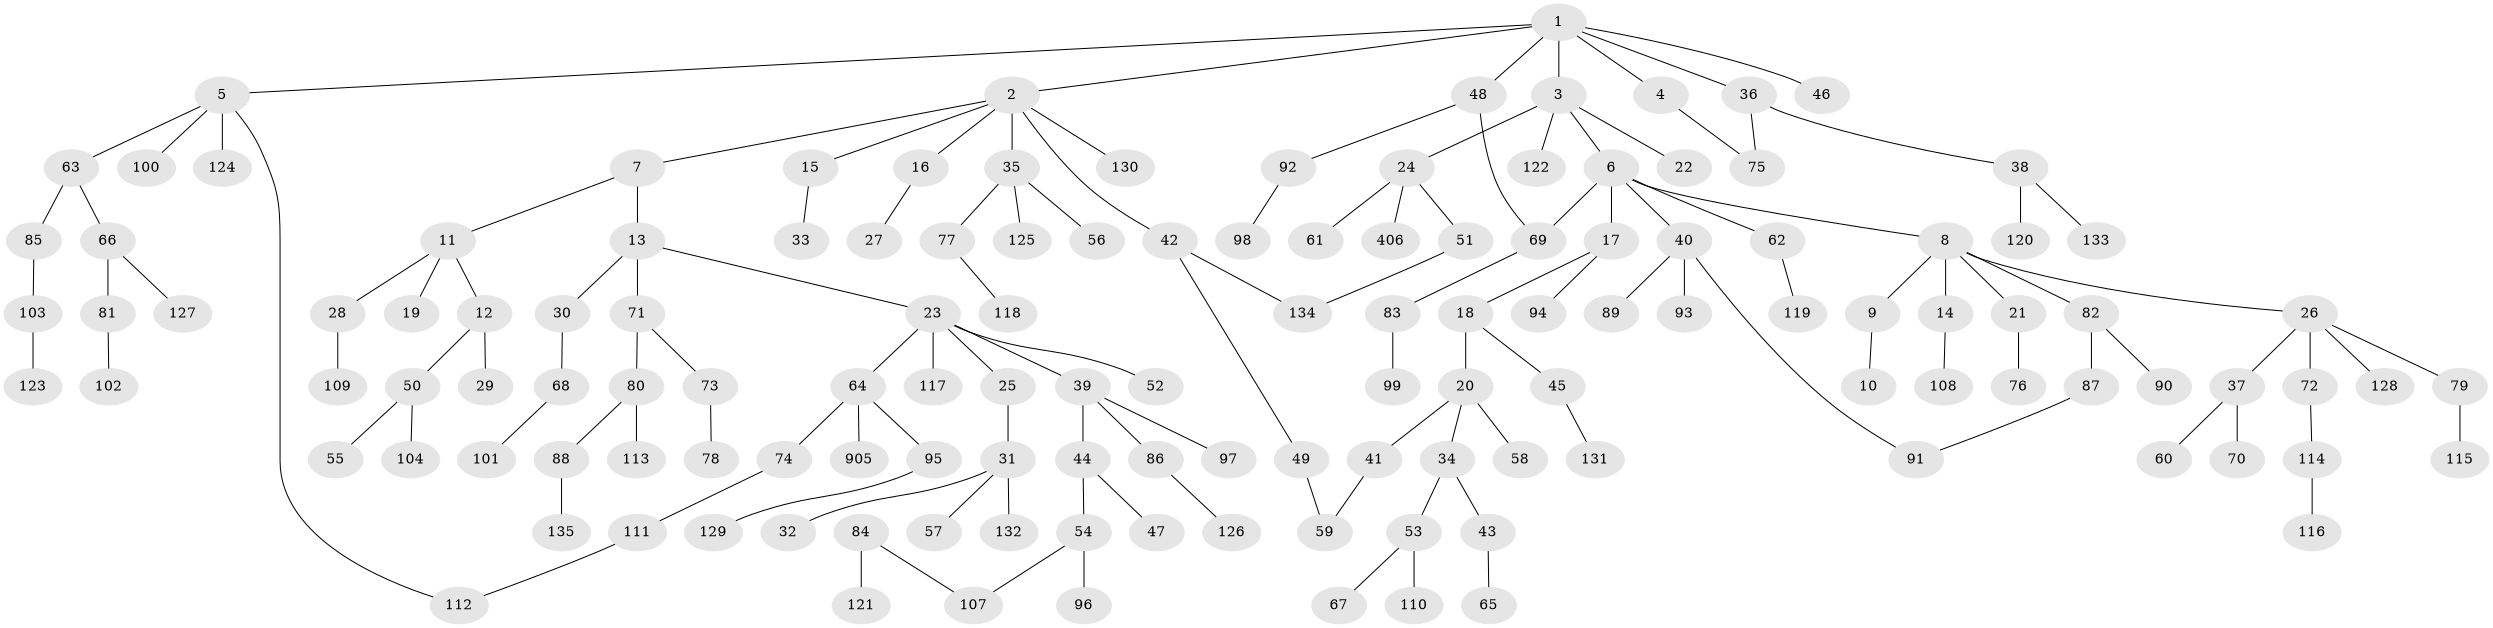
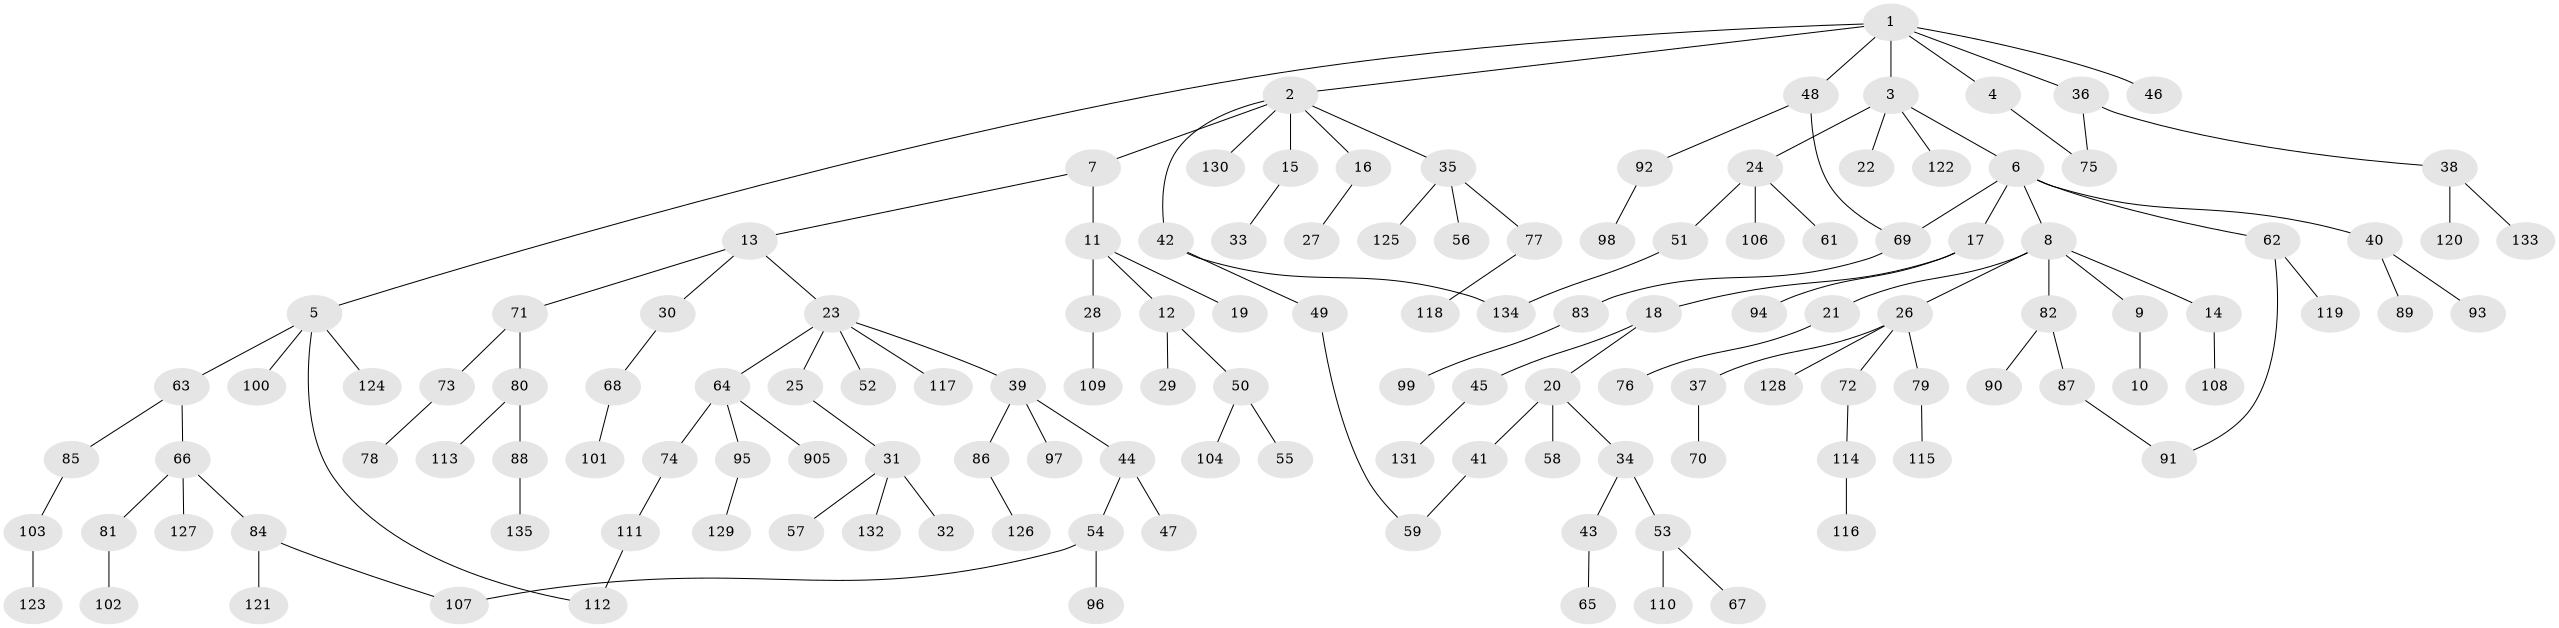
node "406": label "406" -> "106"
edge "40" -- "91": now "62" -- "91"
node "60": removed
edge "66" -- "84": added
